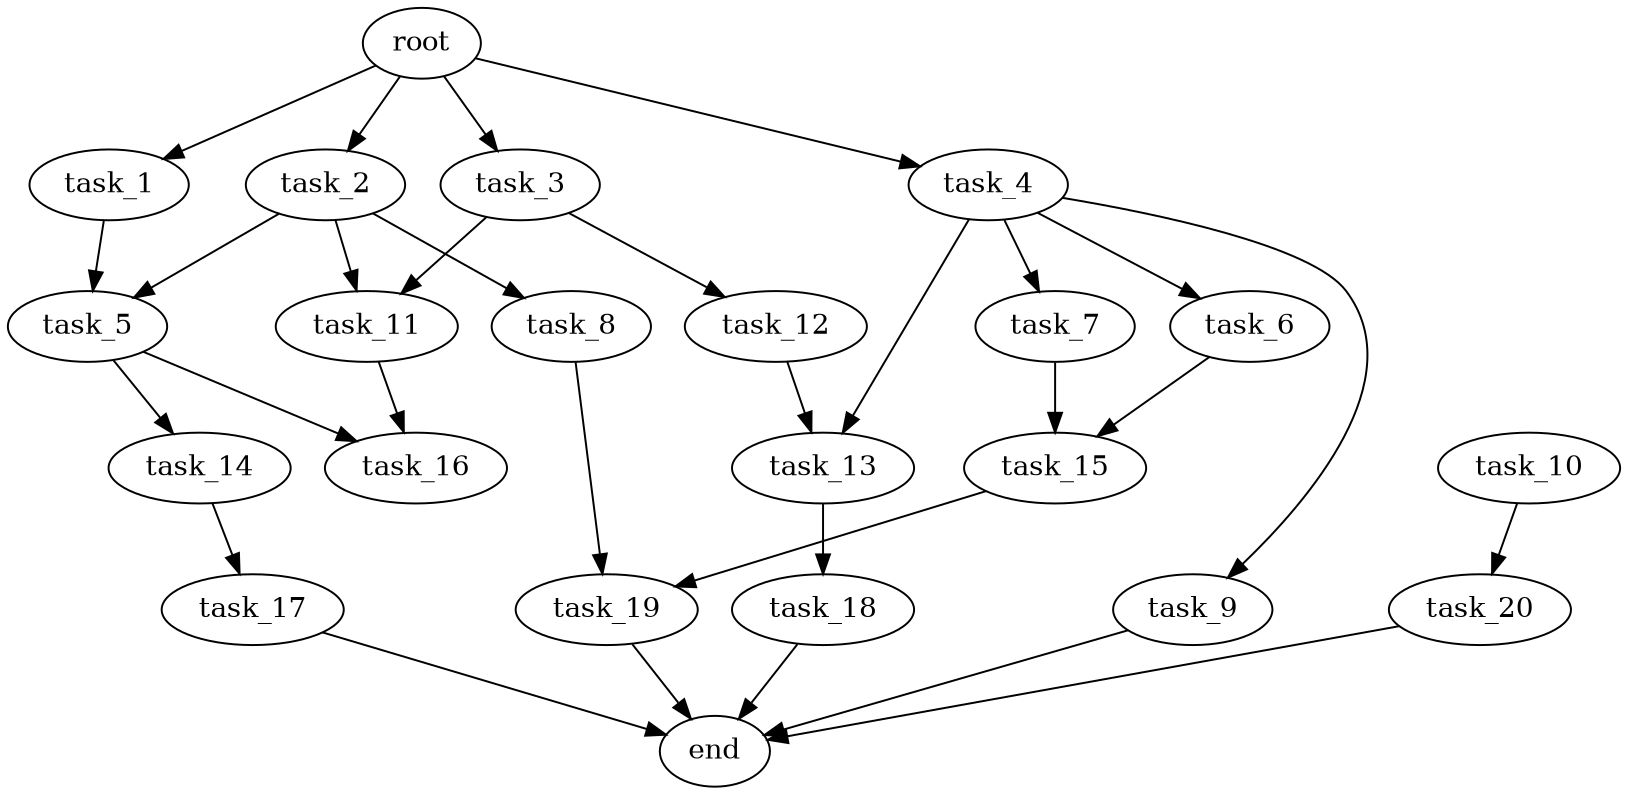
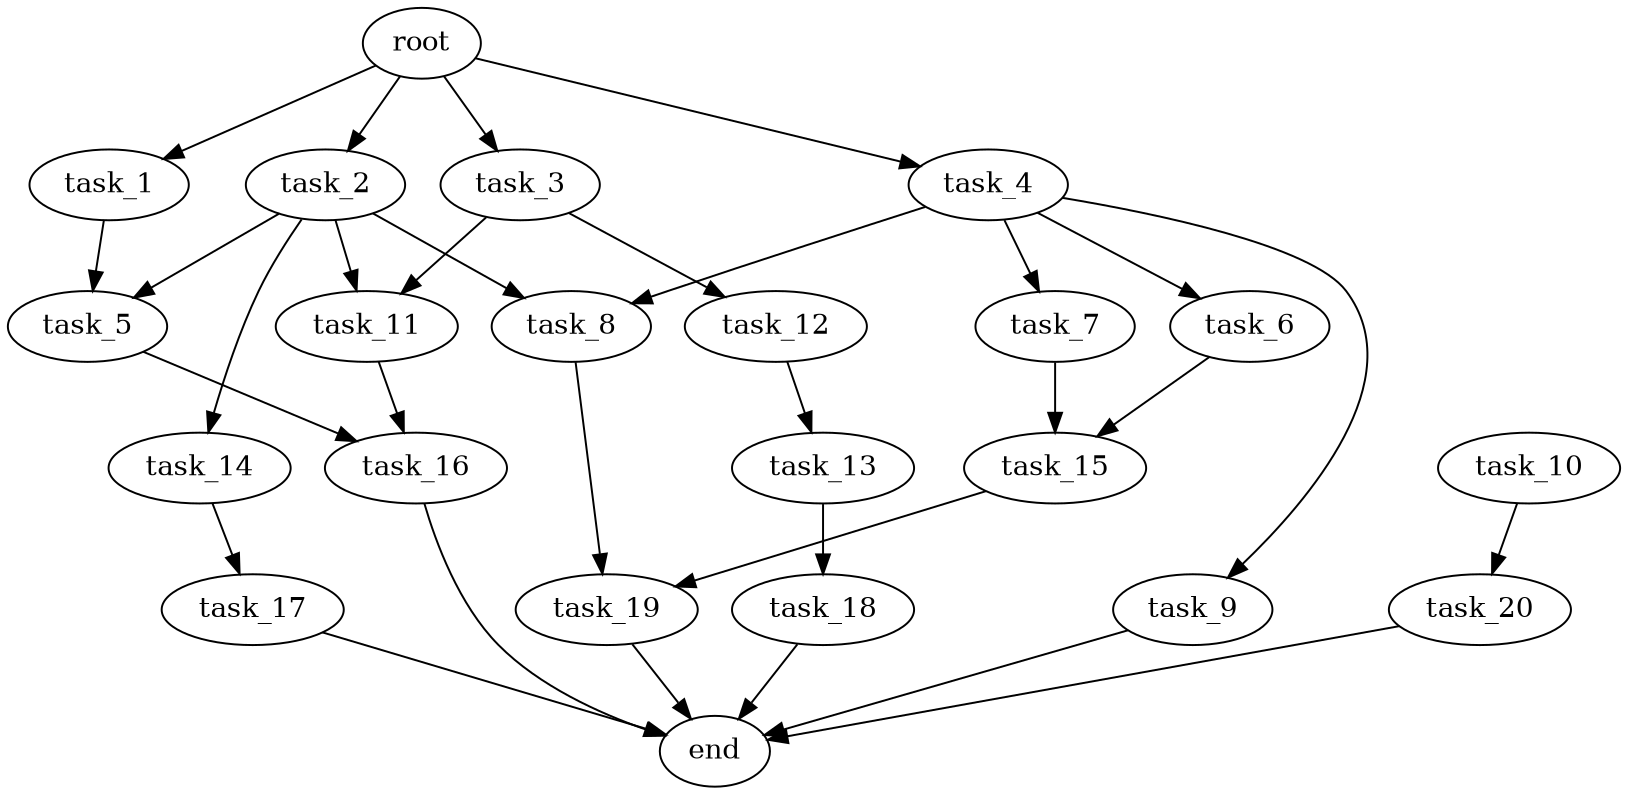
edge "task_4" -> "task_13": now "task_4" -> "task_8"
edge "task_5" -> "task_14": now "task_2" -> "task_14"
edge "task_16" -> "end": added
